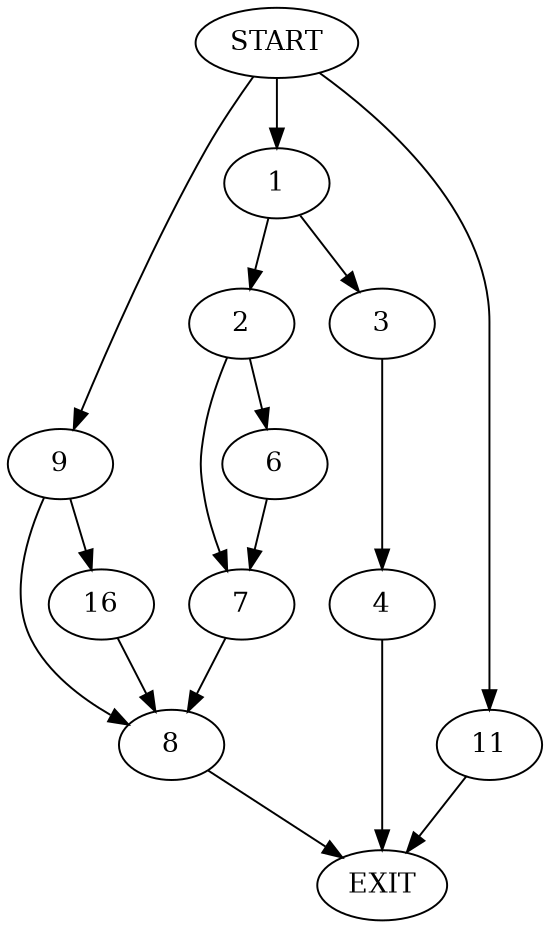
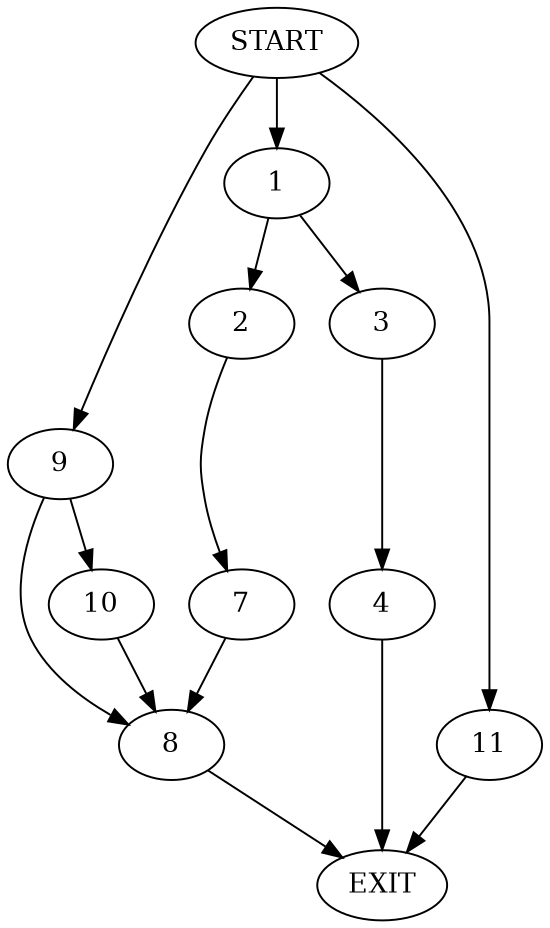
node "6": removed
node "16": label "16" -> "10"
